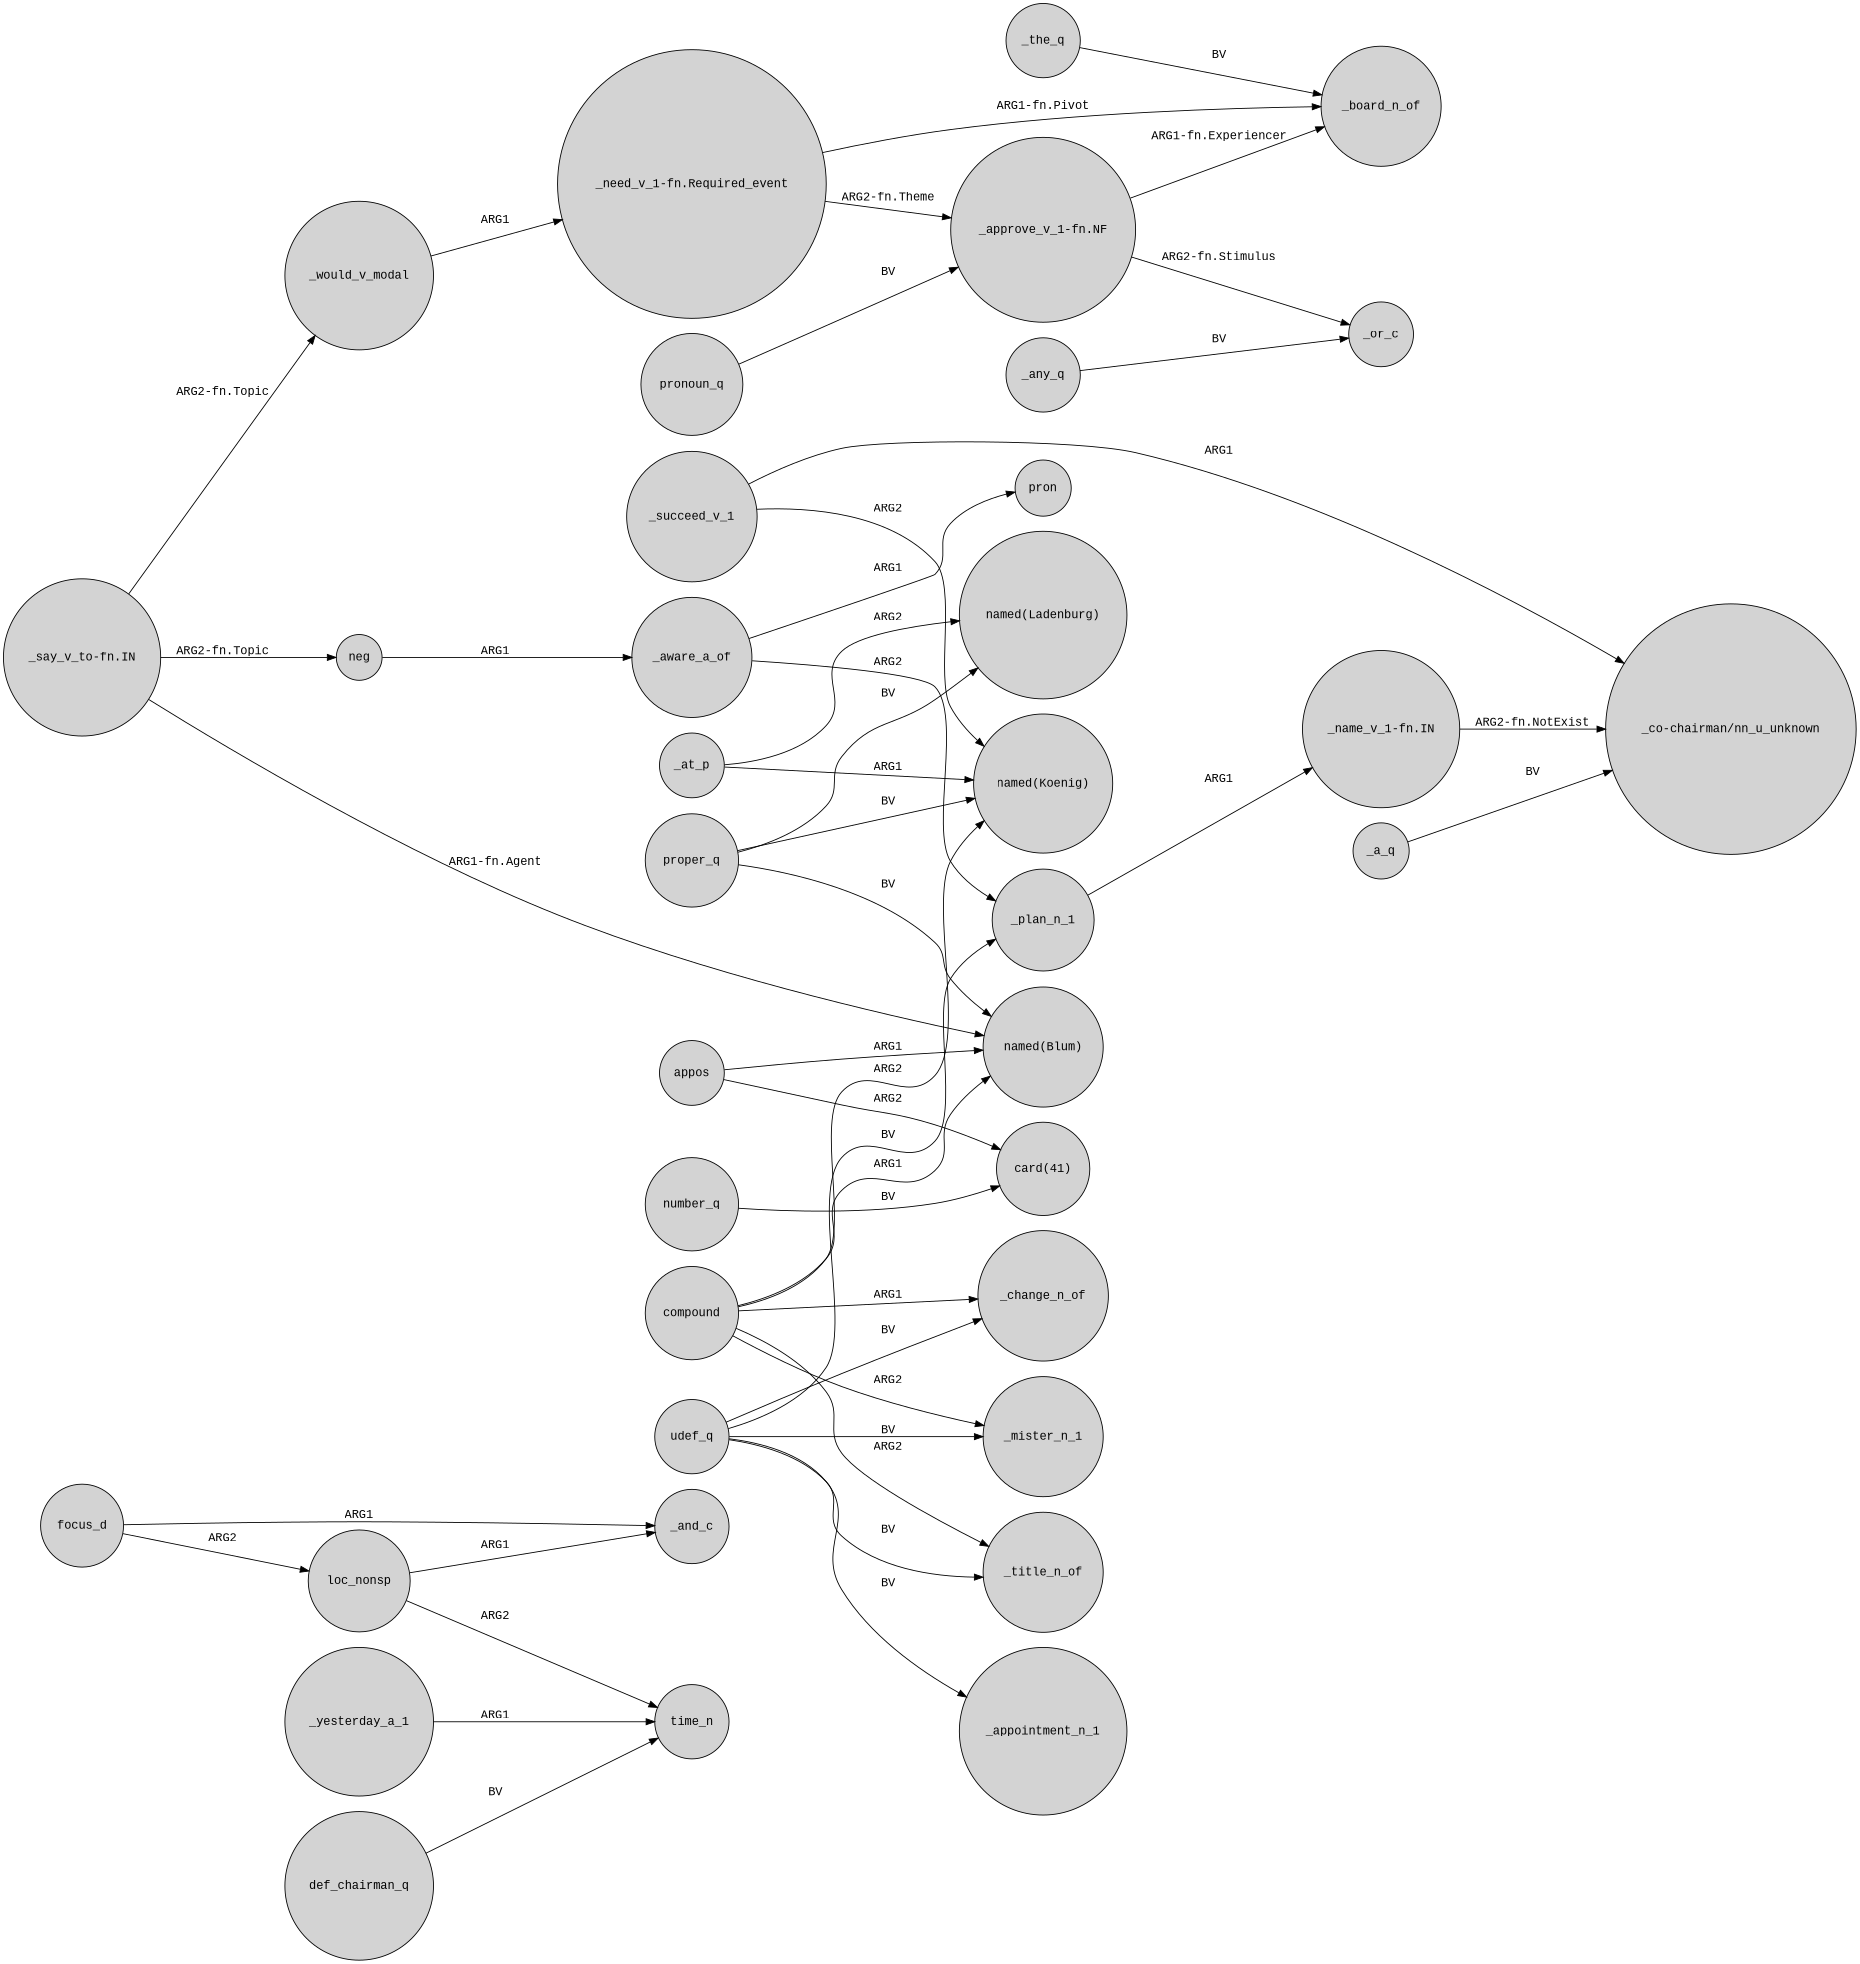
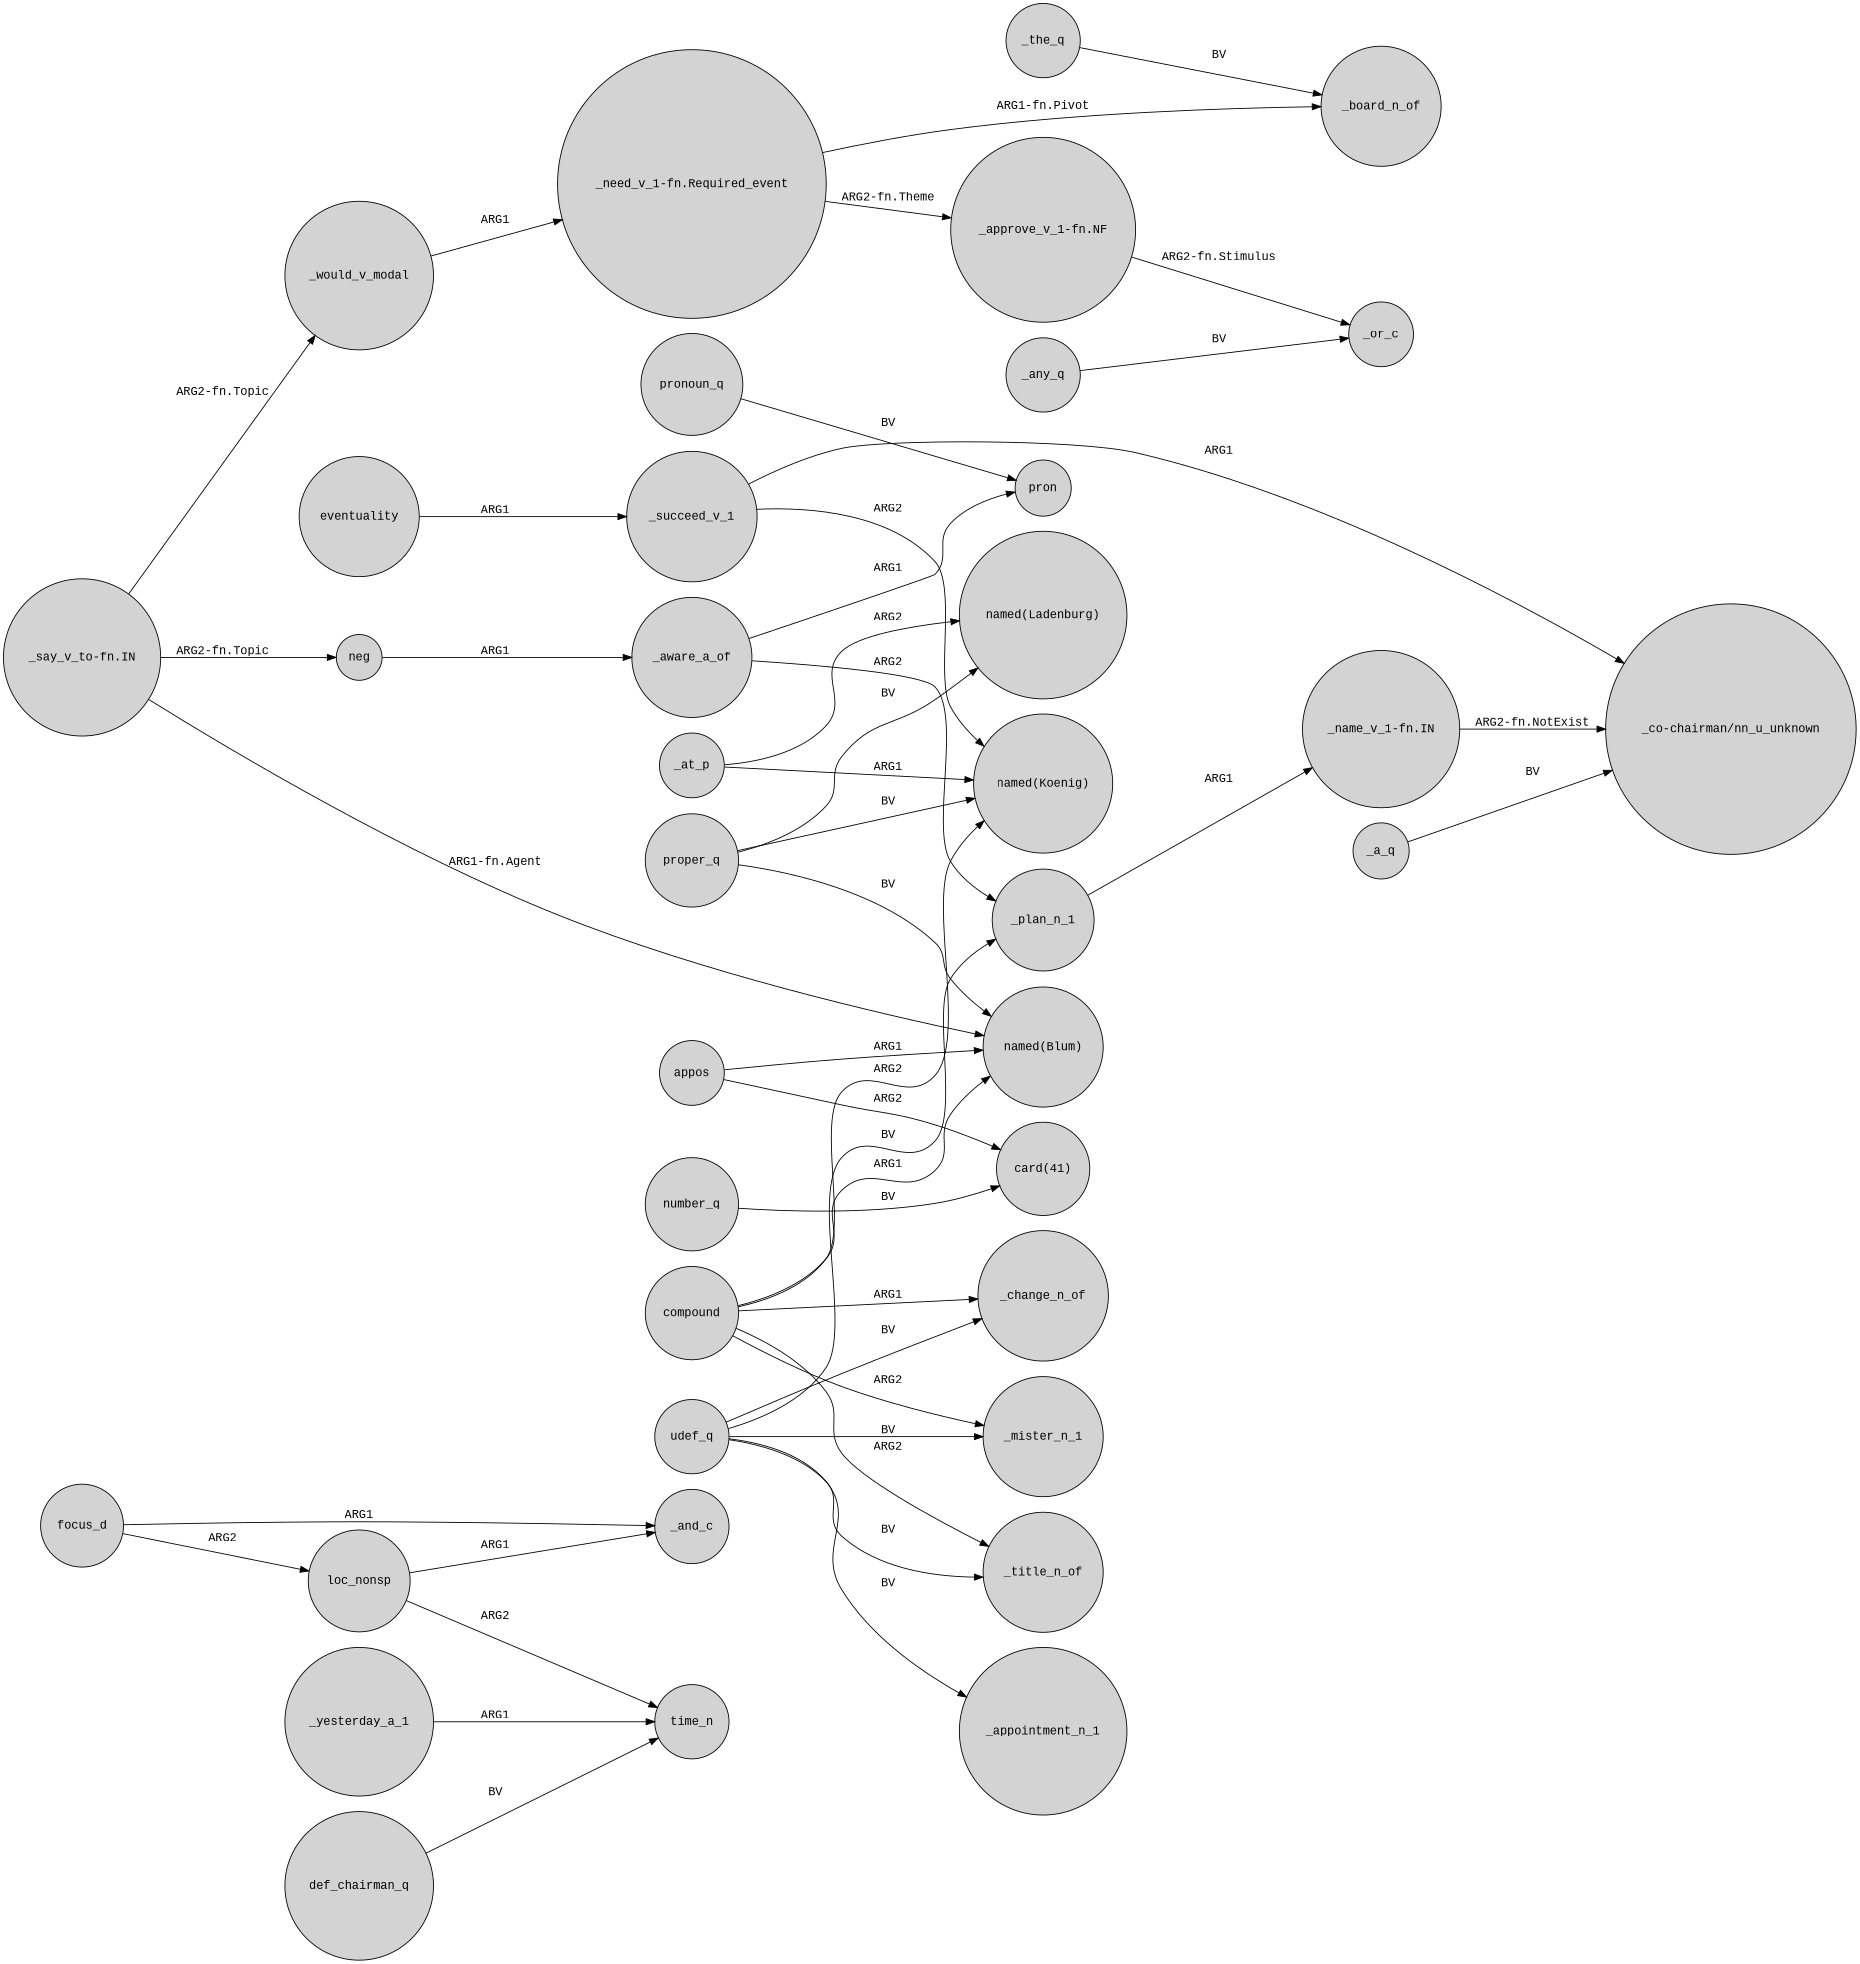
edge "_approve_v_1-fn.NF" -> "_board_n_of": removed, label "ARG1-fn.Experiencer"
edge "pronoun_q" -> "_approve_v_1-fn.NF": now "pronoun_q" -> "pron"
node "eventuality": added
